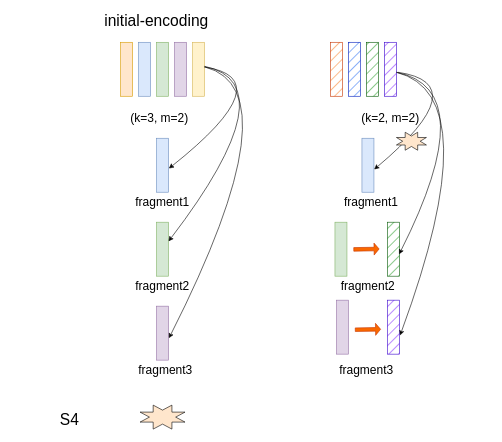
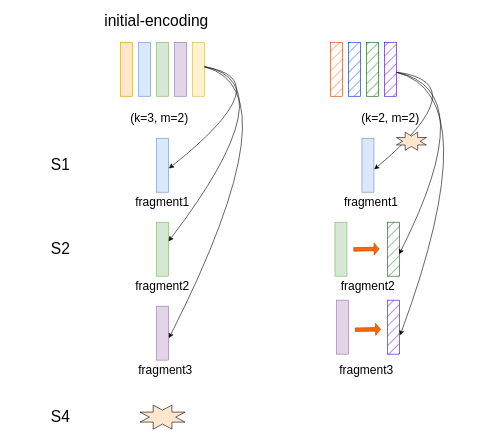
node "S1": added
node "S2": added
node "S4": moved (69, 420) -> (60, 417)
